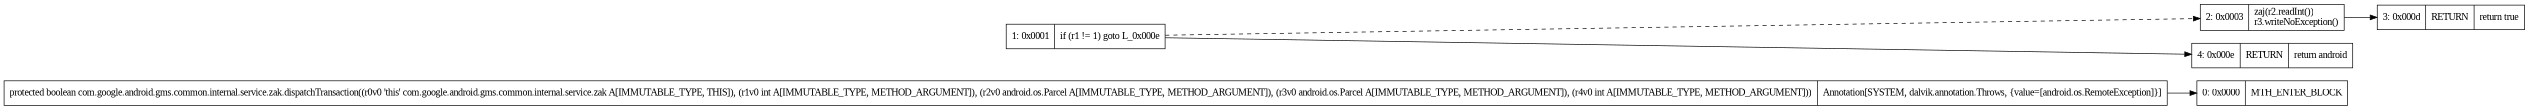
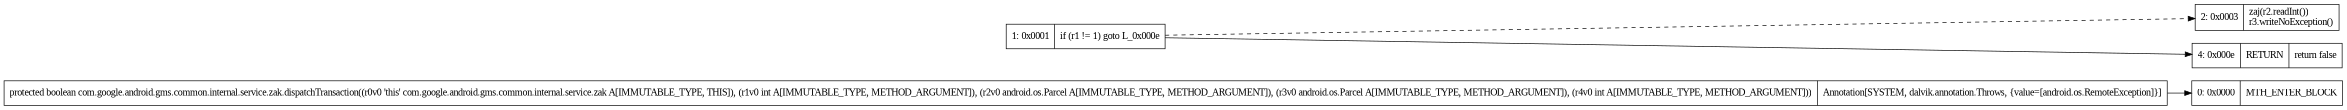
node "3: 0x000d": removed
node "4: 0x000e": text "return android" -> "return false"
